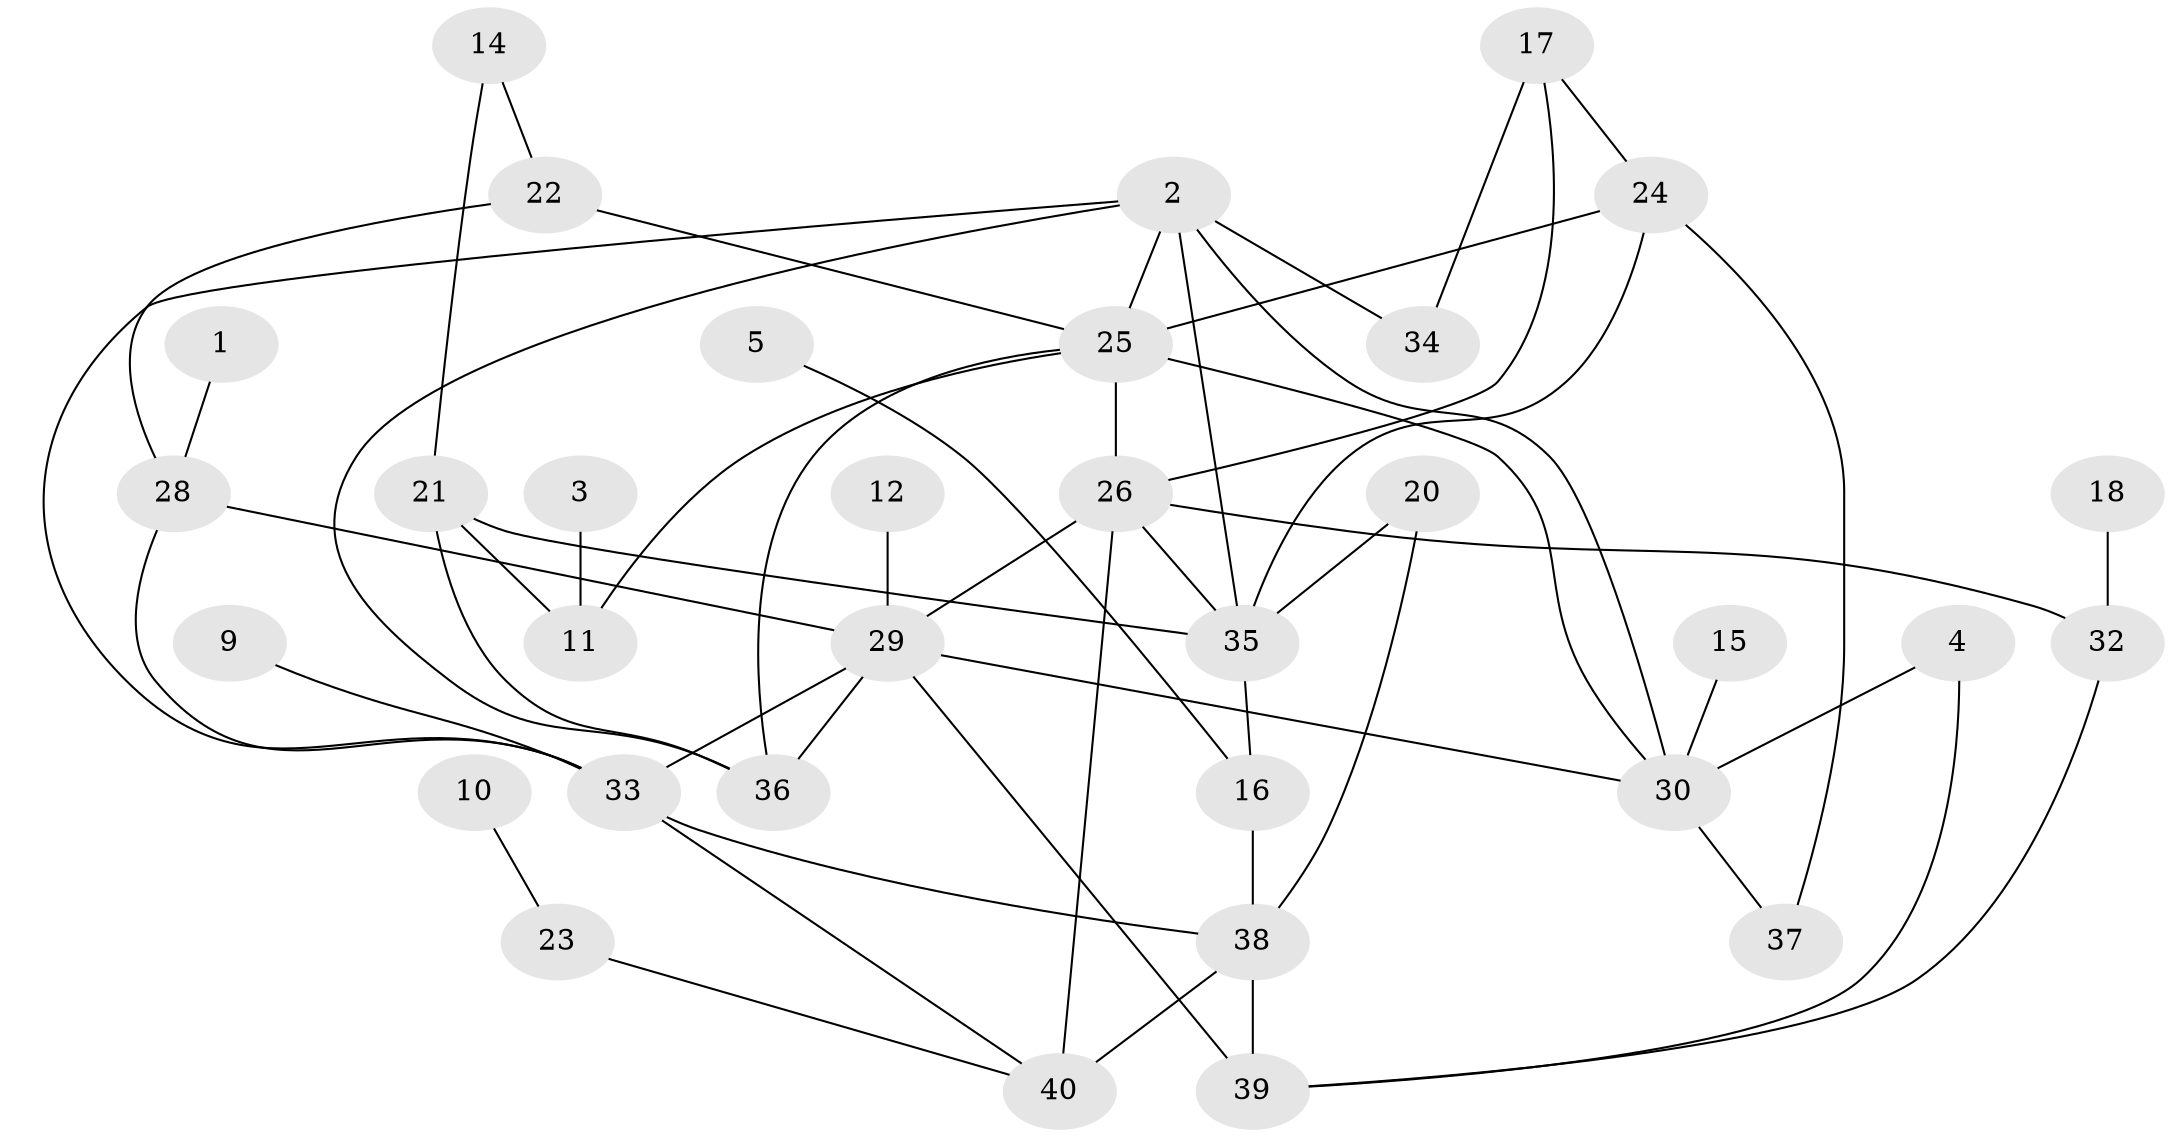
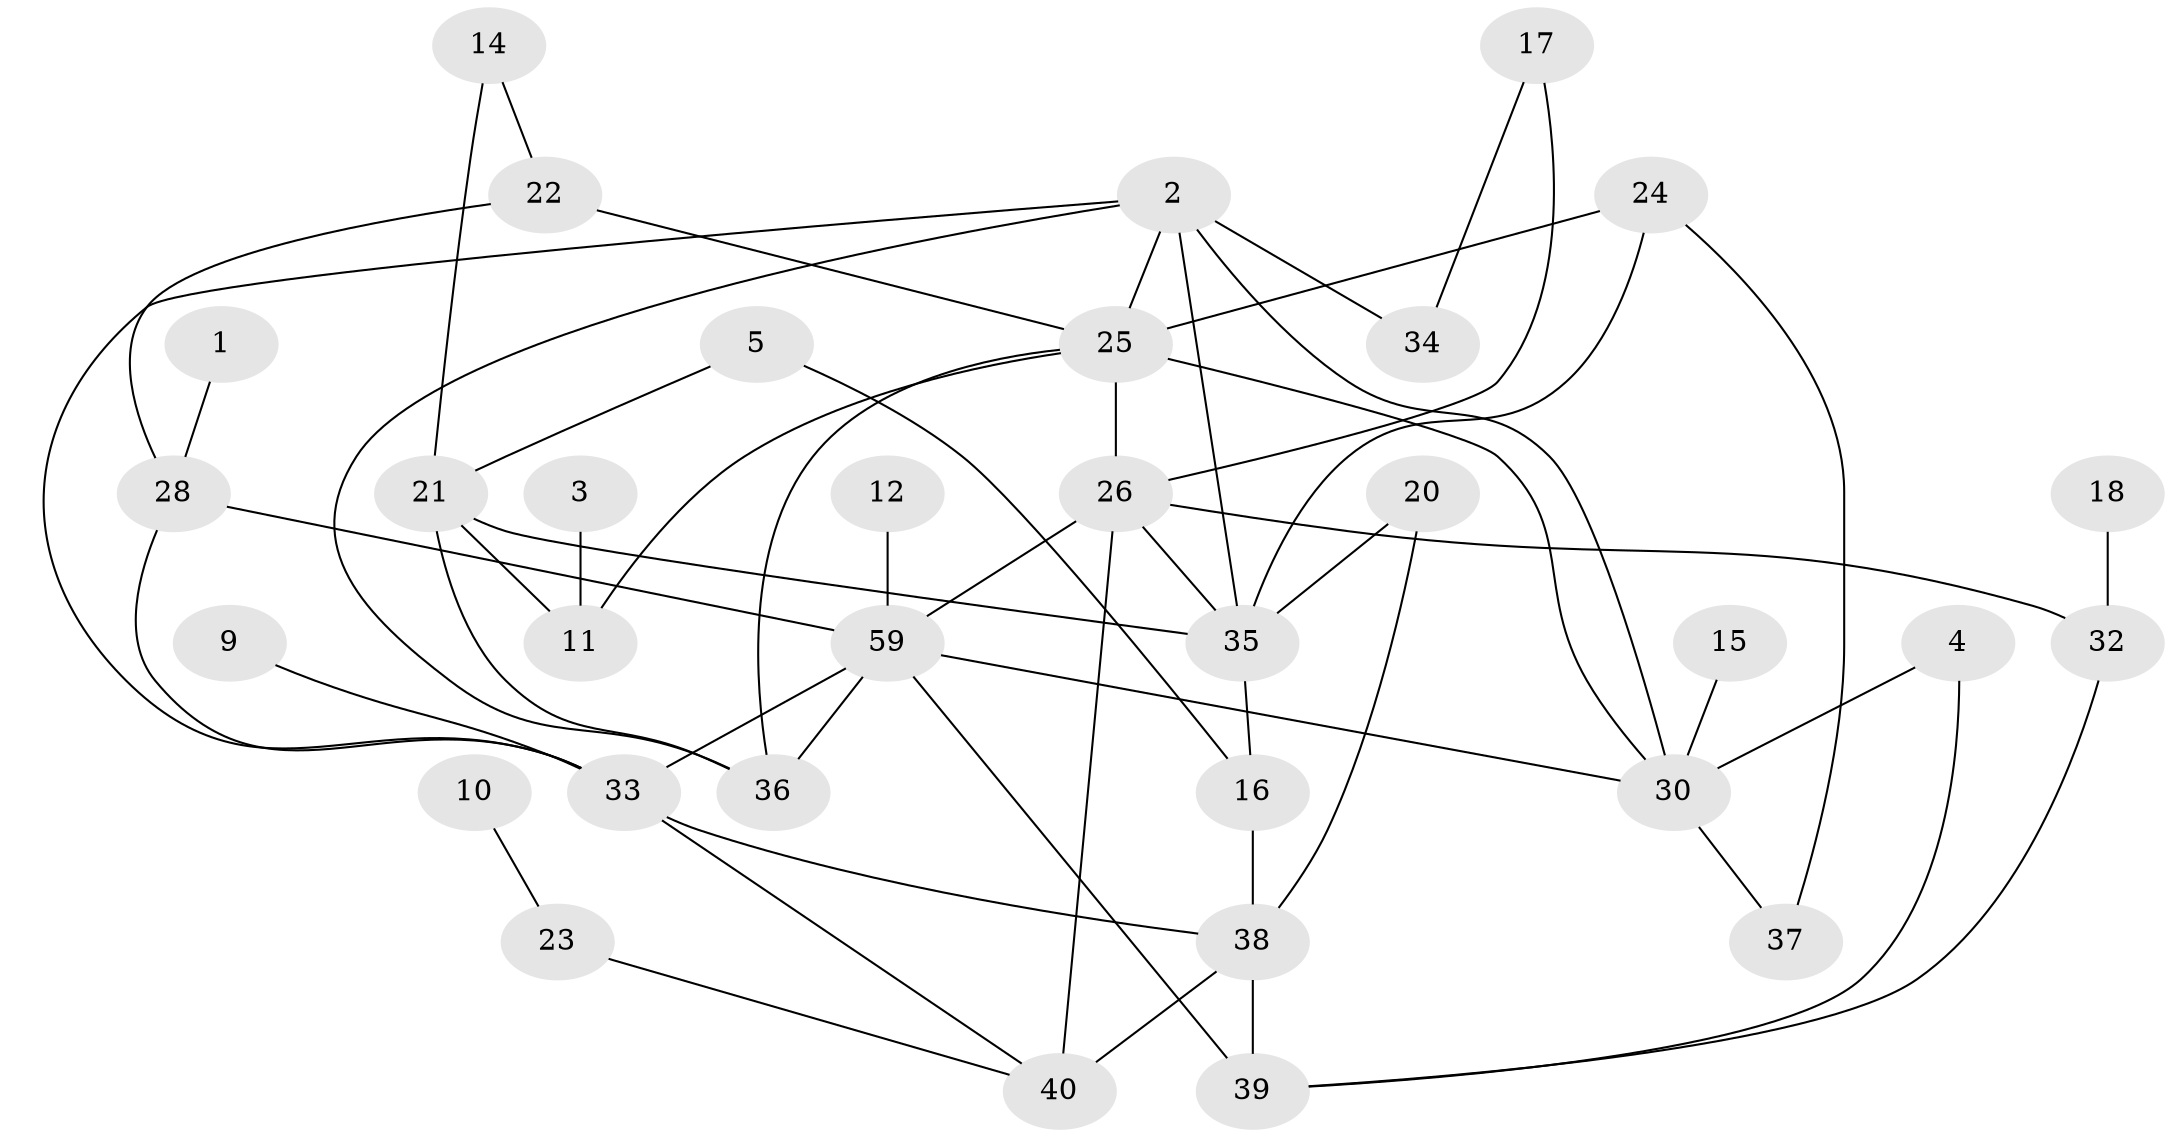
edge "17" -- "24": removed
edge "5" -- "21": added
node "29": label "29" -> "59"
